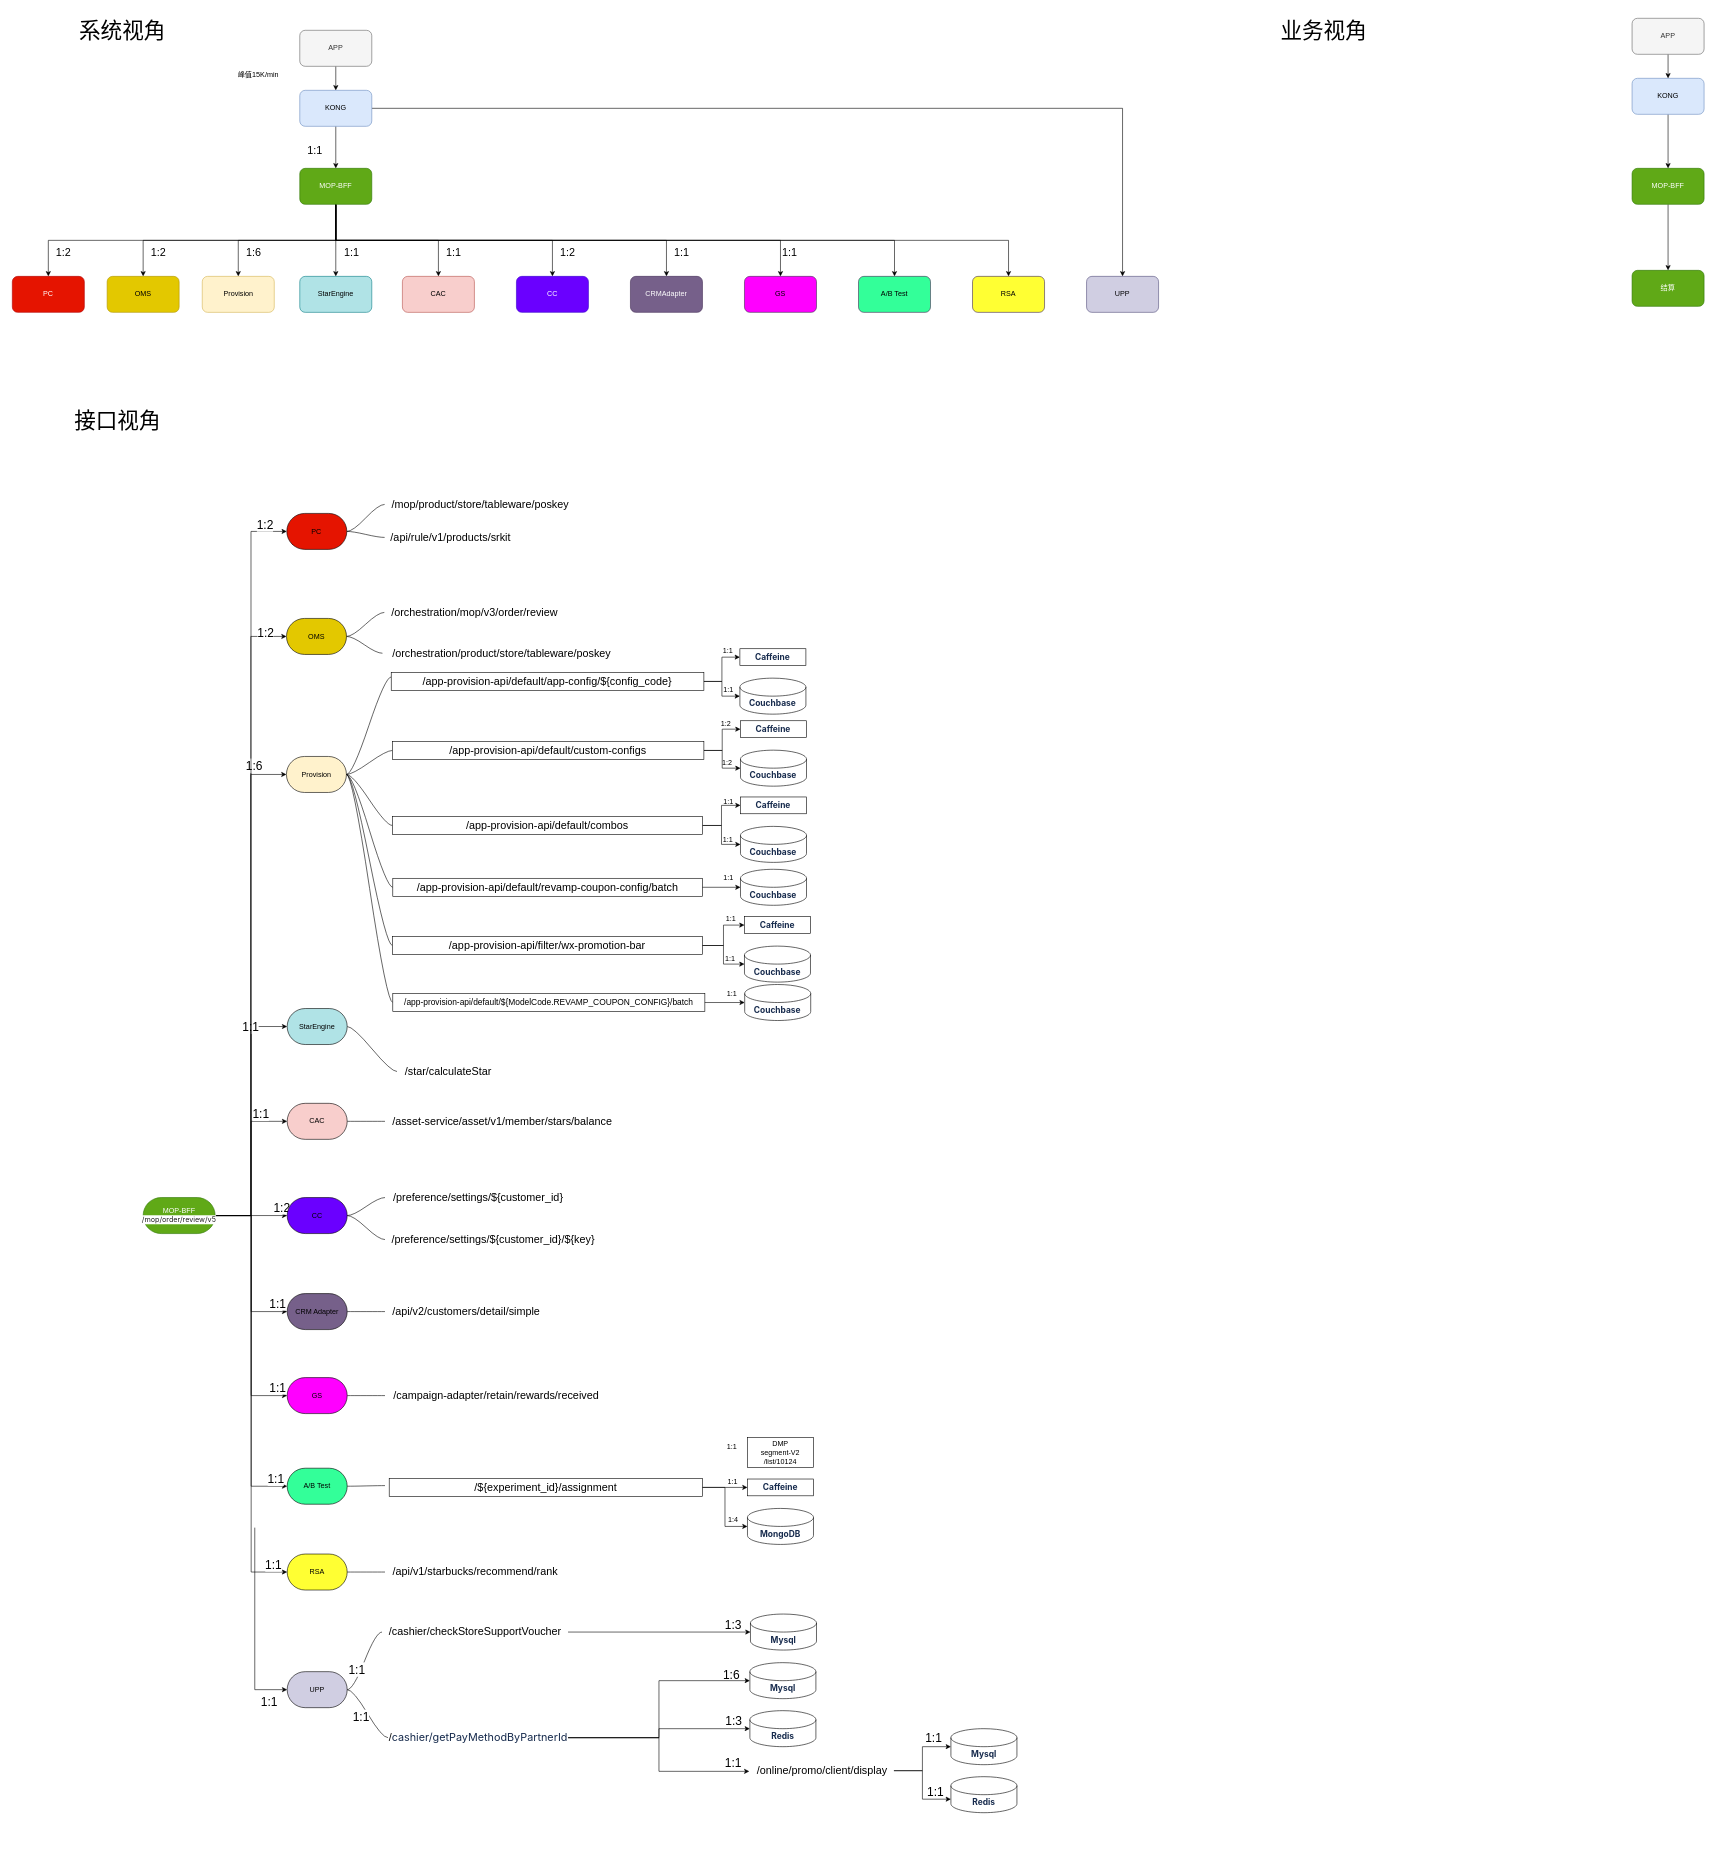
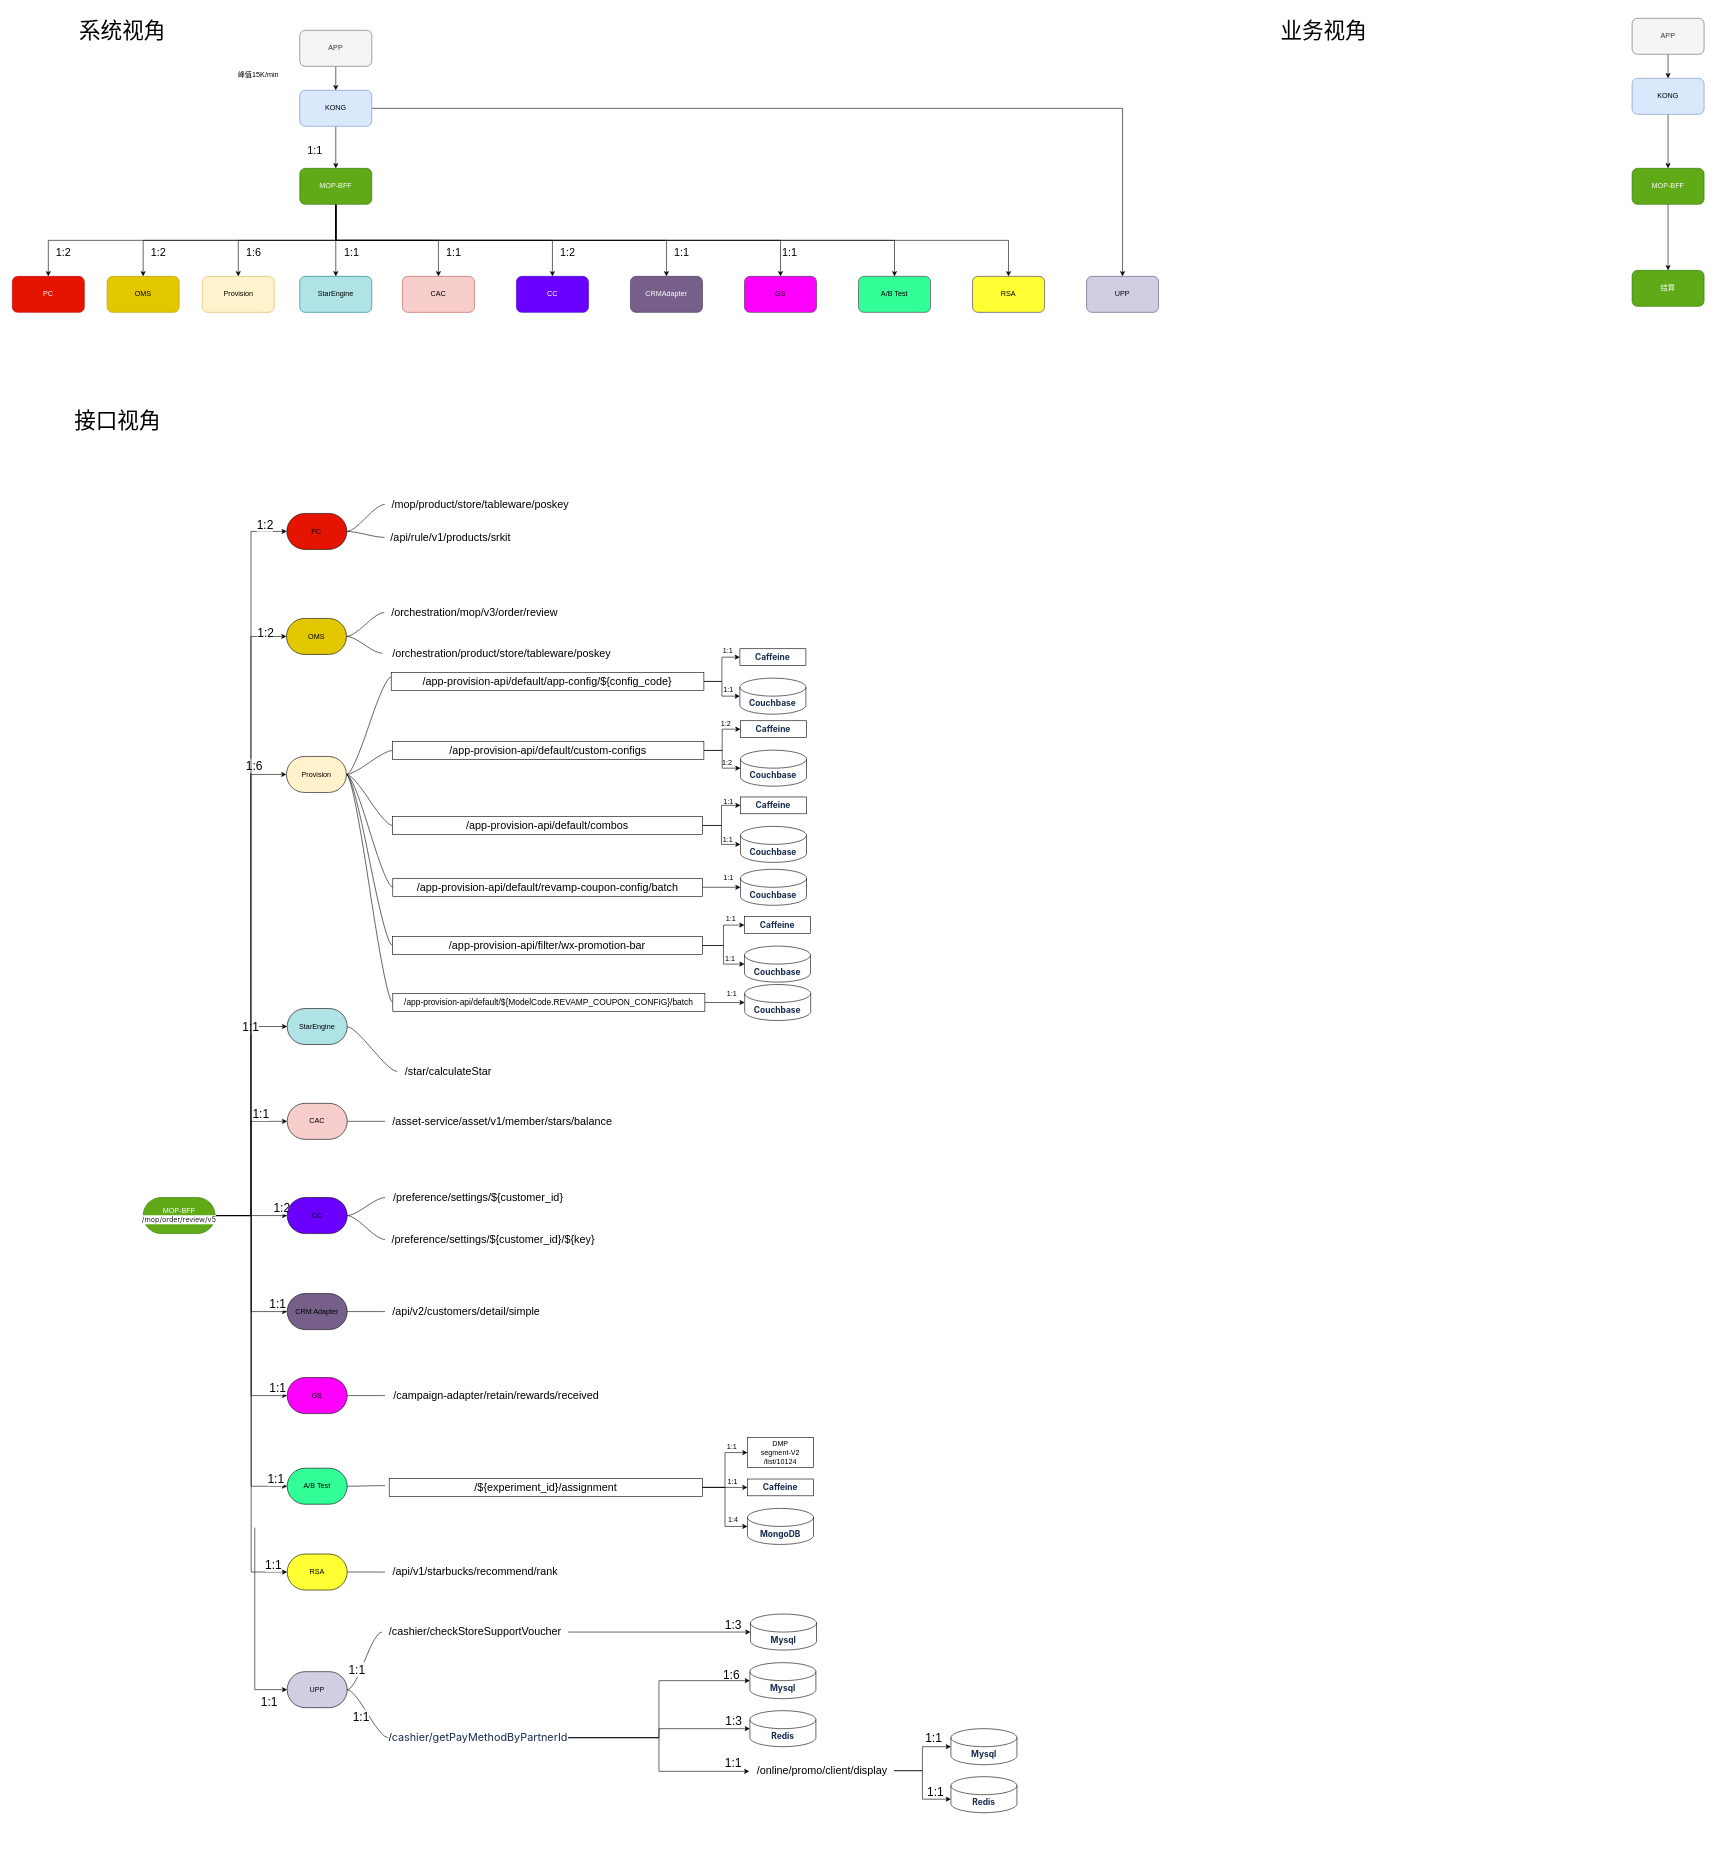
edge "/${experiment_id}/assignment" -> "DMP segment-V2 /list/10124": added
